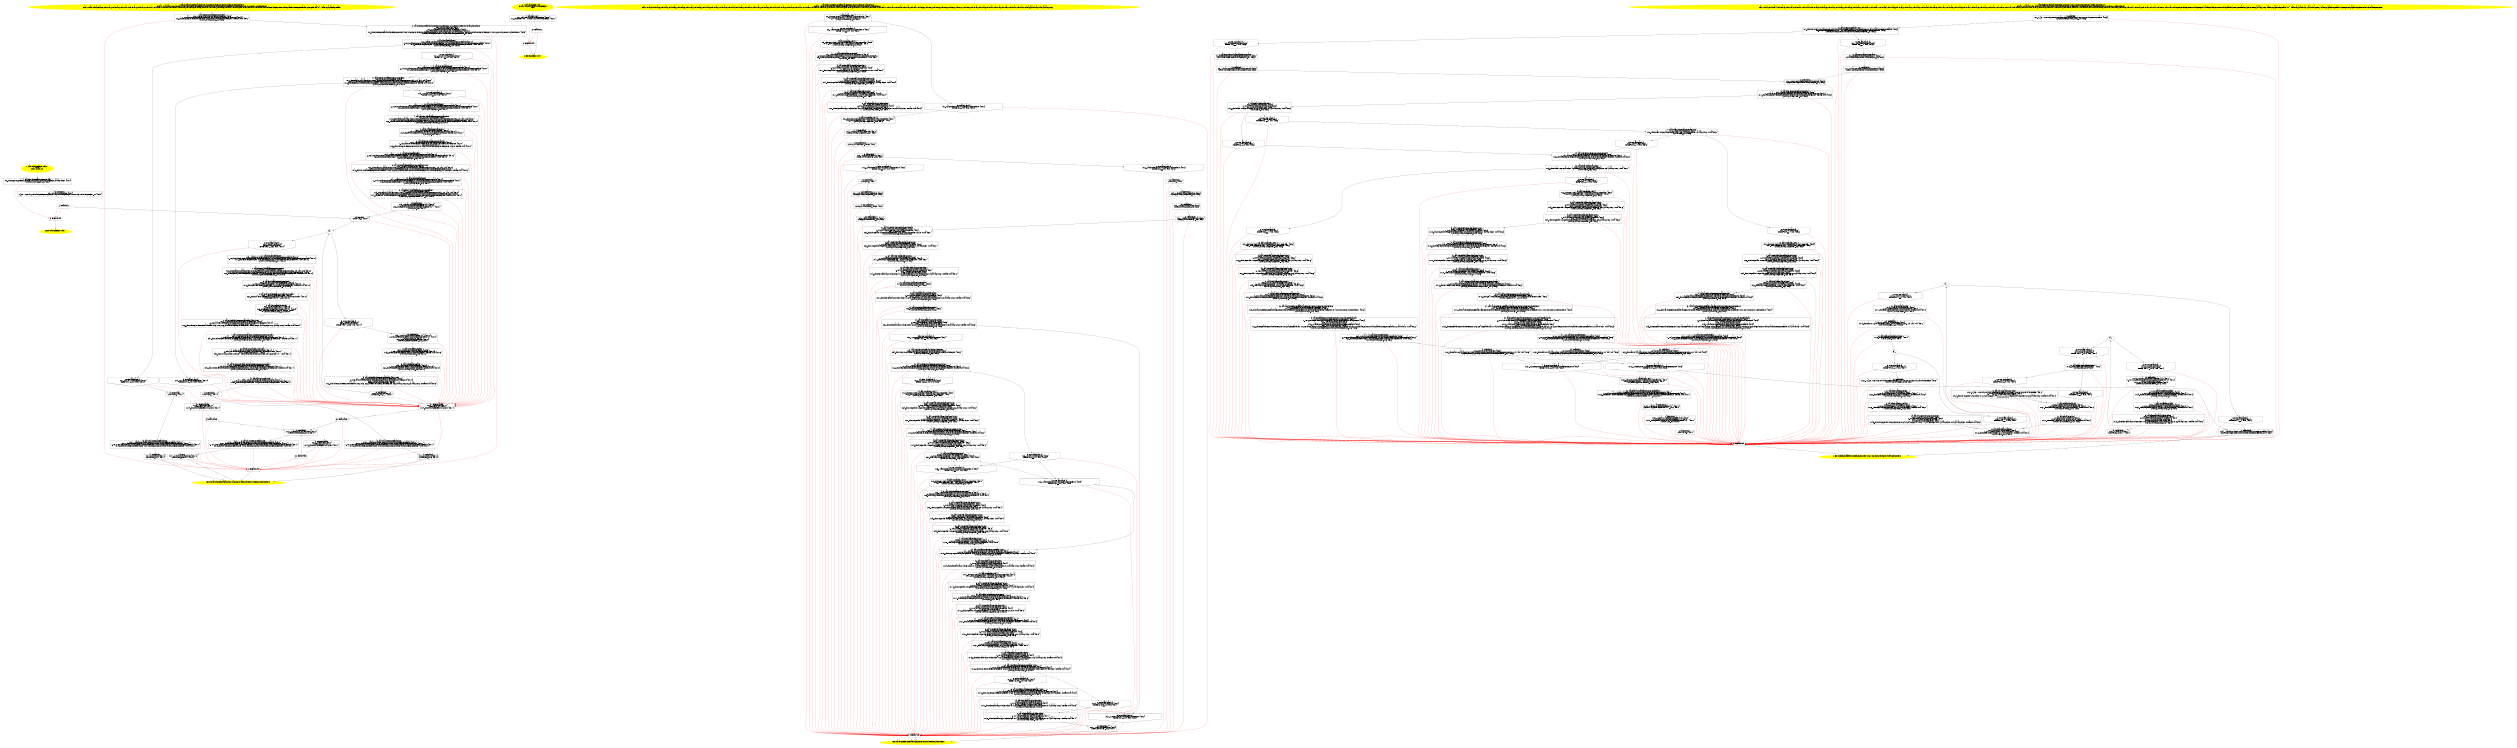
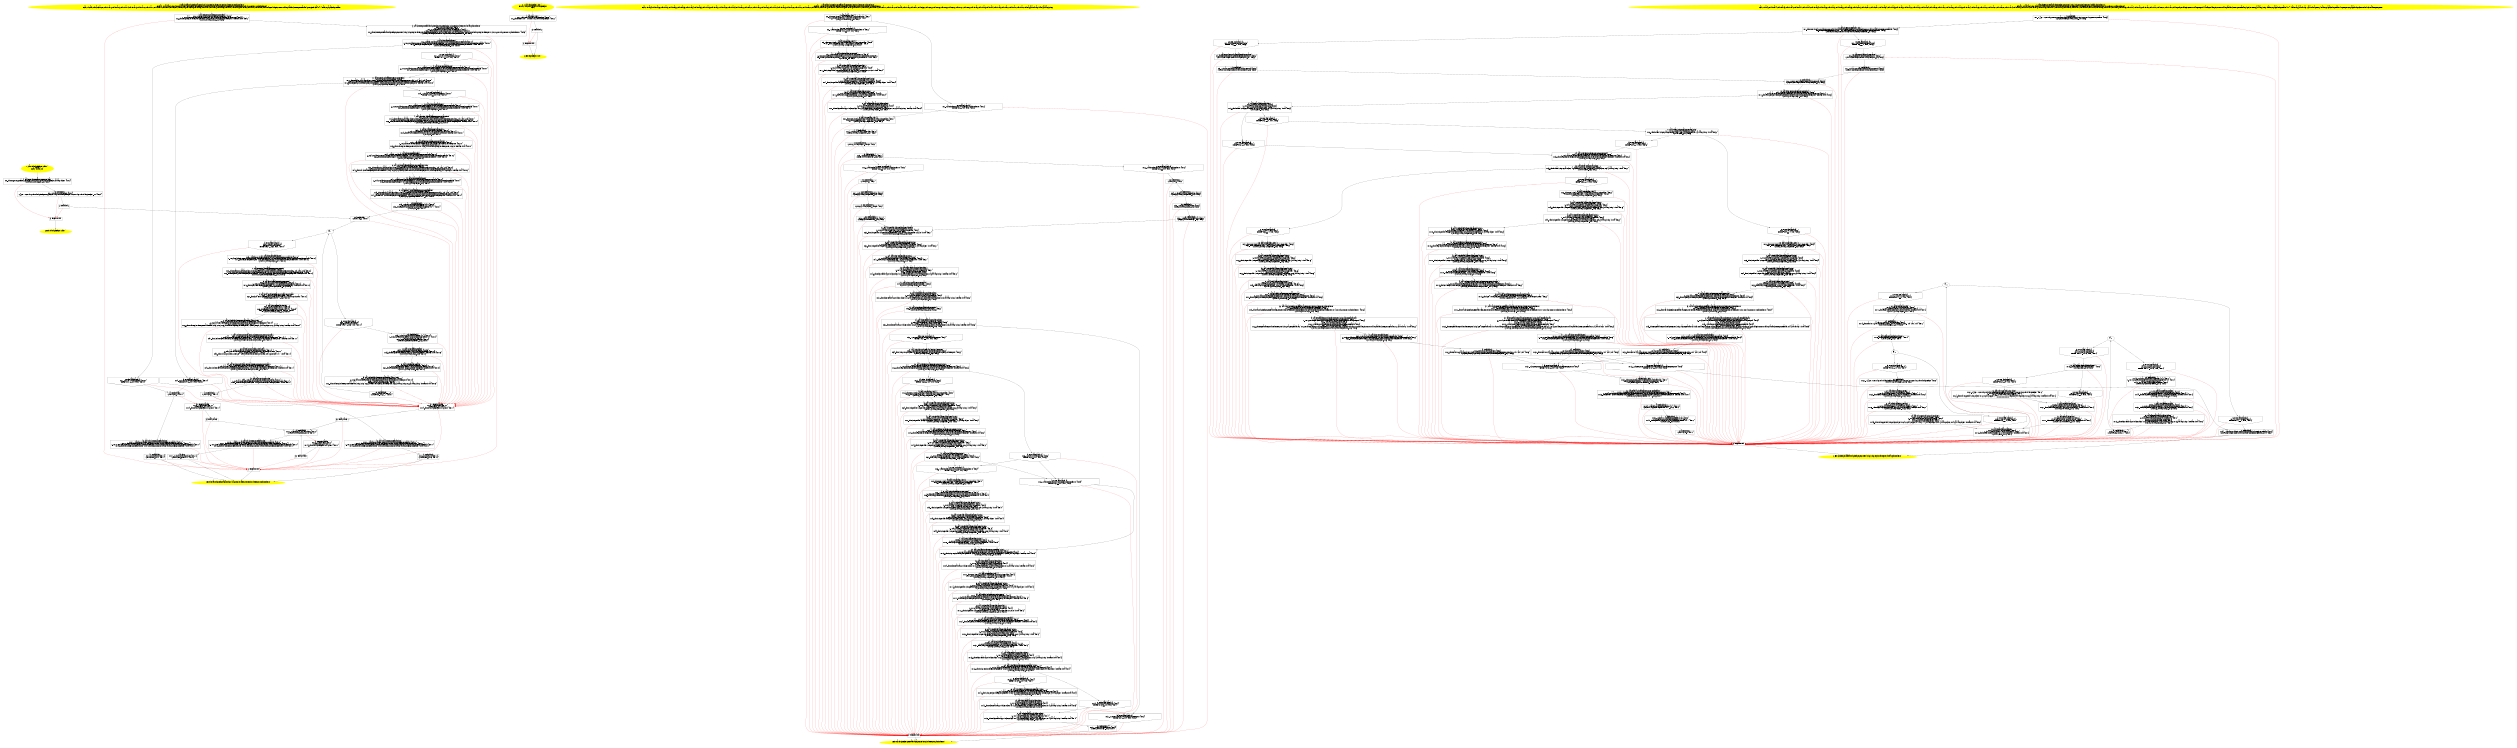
node "22:  form_body *&$bcvar7:int=0 [line 104]": label "22:  form_body *&$bcvar7:int=0 [line 104]" -> "22:  method_body *&$bcvar7:int=0 [line 104]"
